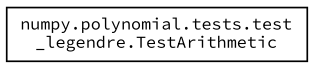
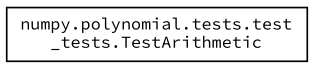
node "numpy.polynomial.tests.test _legendre.TestArithmetic": label "numpy.polynomial.tests.test _legendre.TestArithmetic" -> "numpy.polynomial.tests.test _tests.TestArithmetic"
